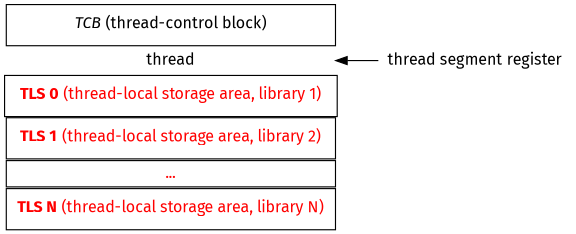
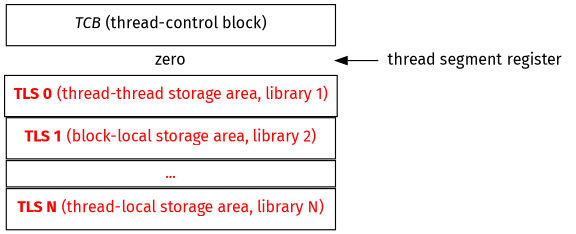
node "thread": label "thread" -> "zero"
node "TLS 0": text "(thread-local storage area, library 1)" -> "(thread-thread storage area, library 1)"
node "TLS 1": text "(thread-local storage area, library 2)" -> "(block-local storage area, library 2)"
